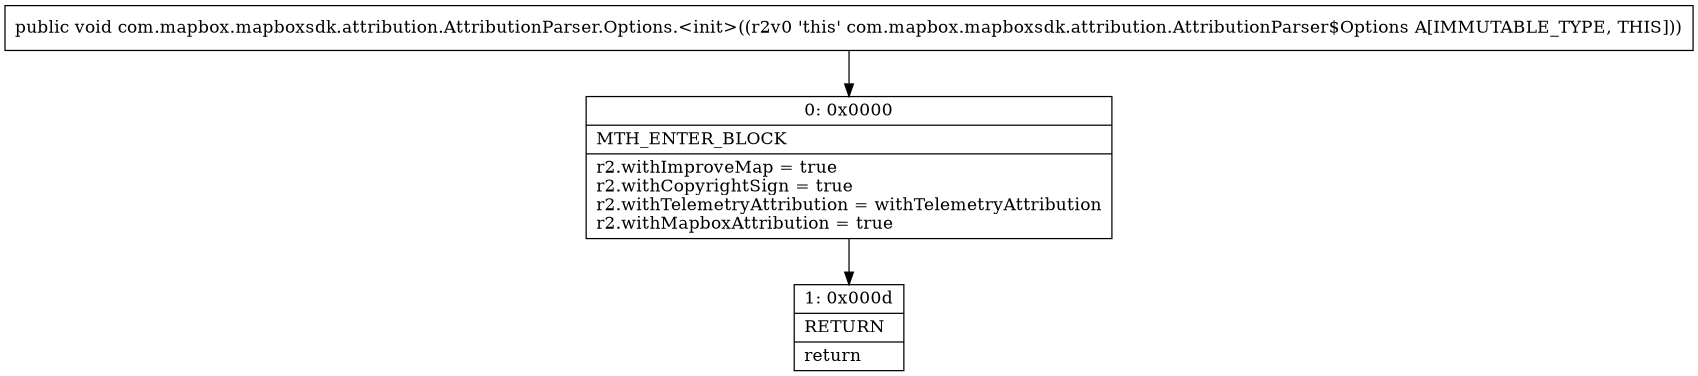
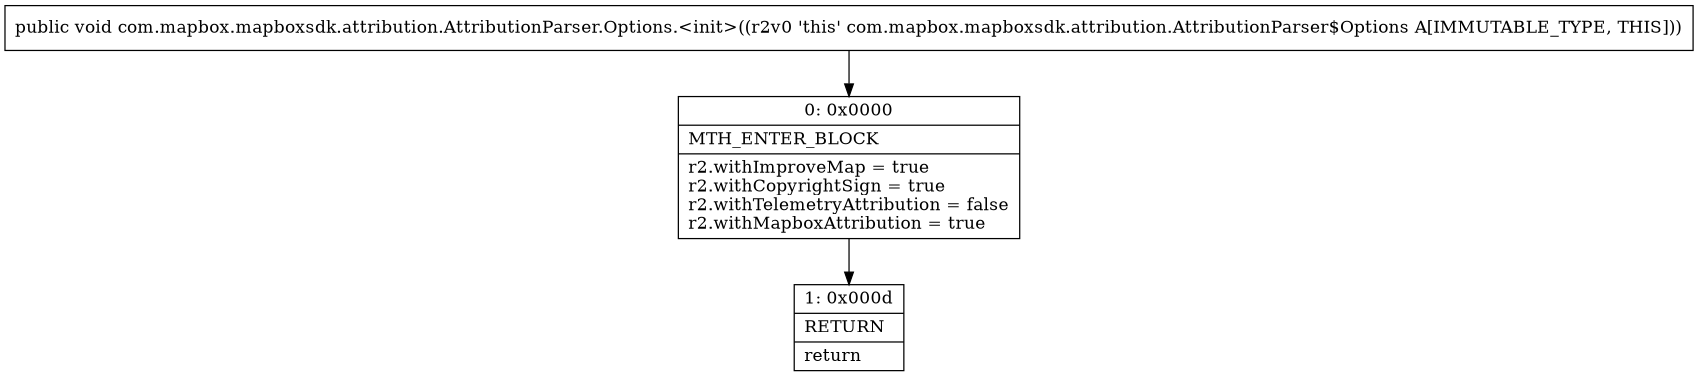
node "0: 0x0000": text "r2.withTelemetryAttribution = withTelemetryAttribution" -> "r2.withTelemetryAttribution = false"
